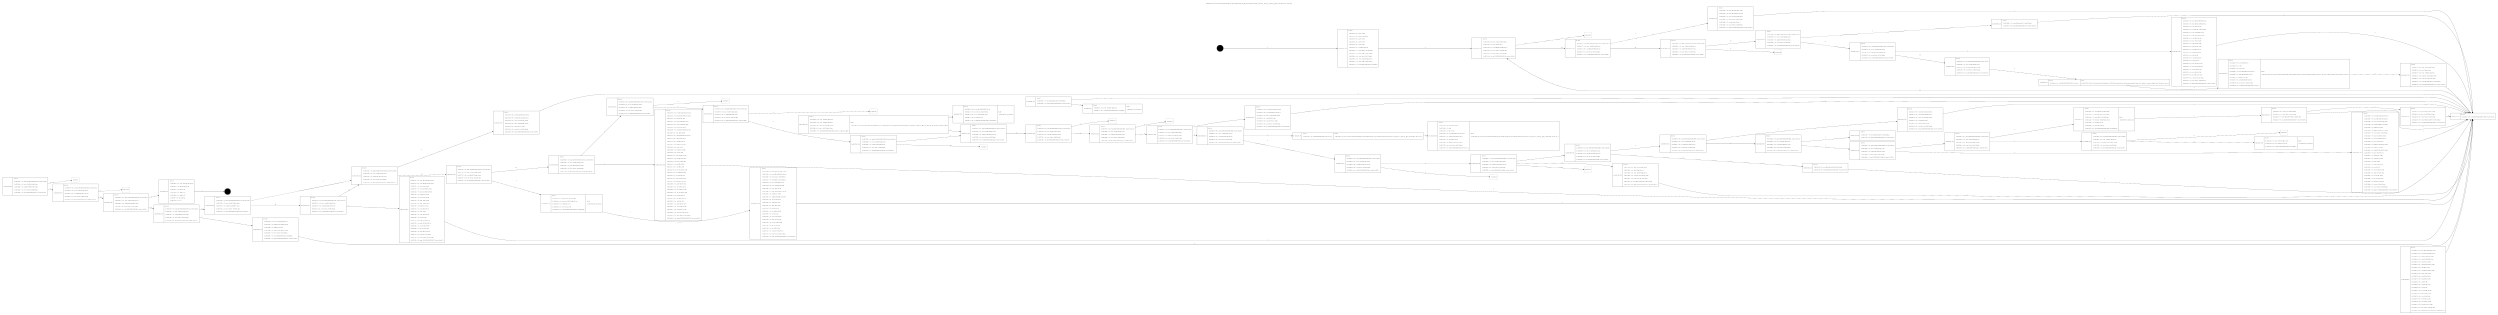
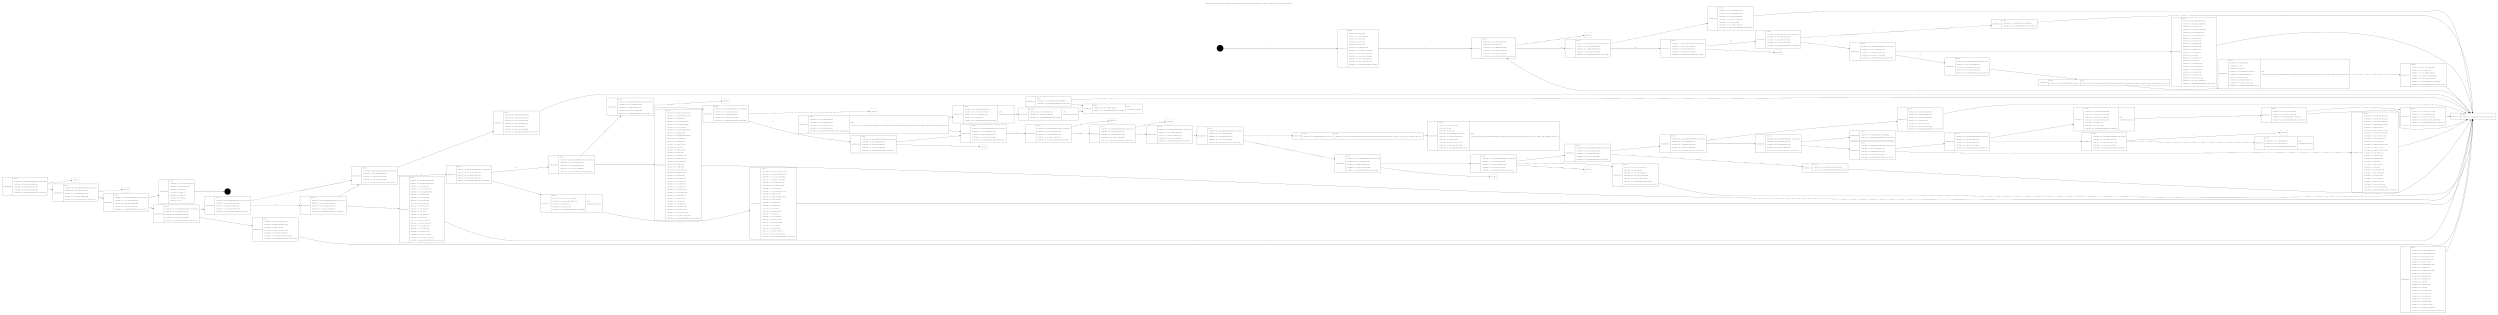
node "0x401dce [15]": added
node "0x401934 [27]": removed
